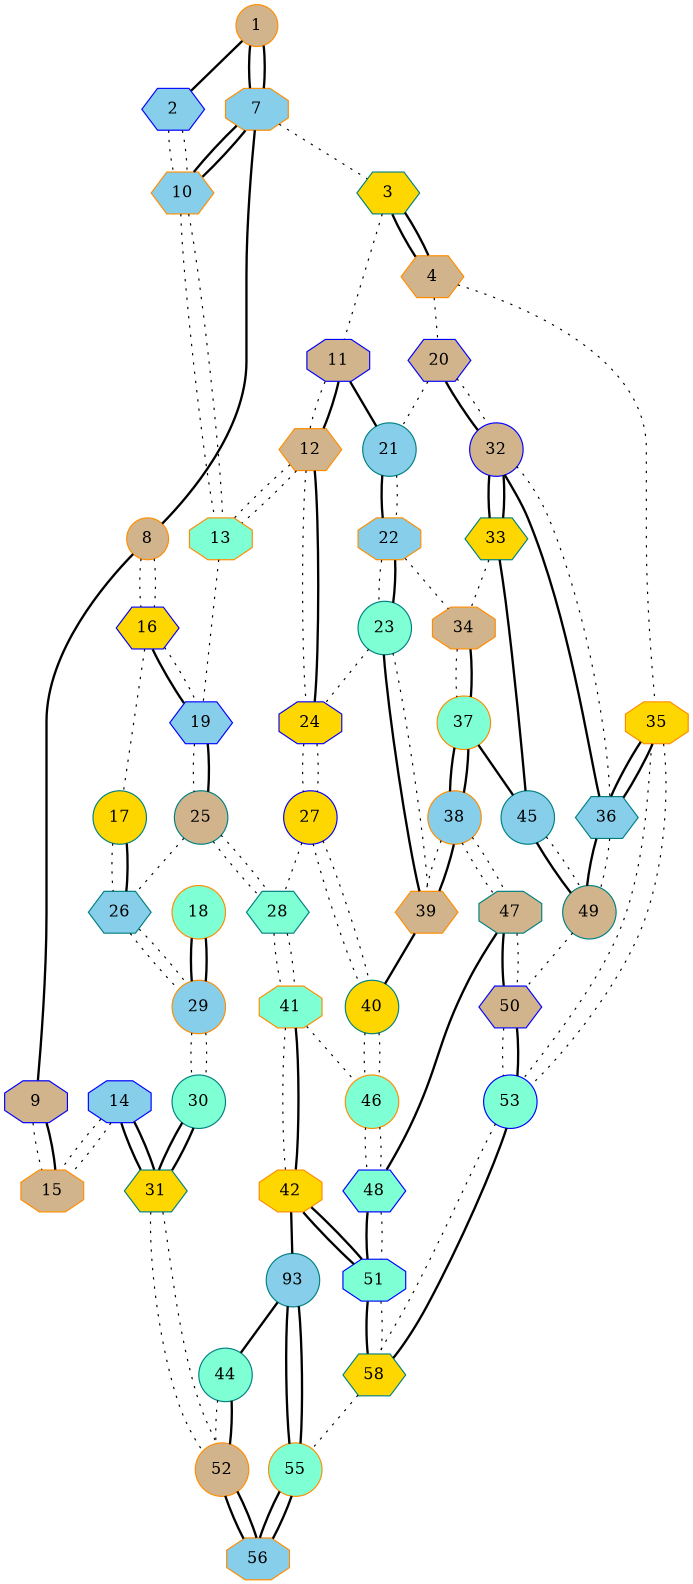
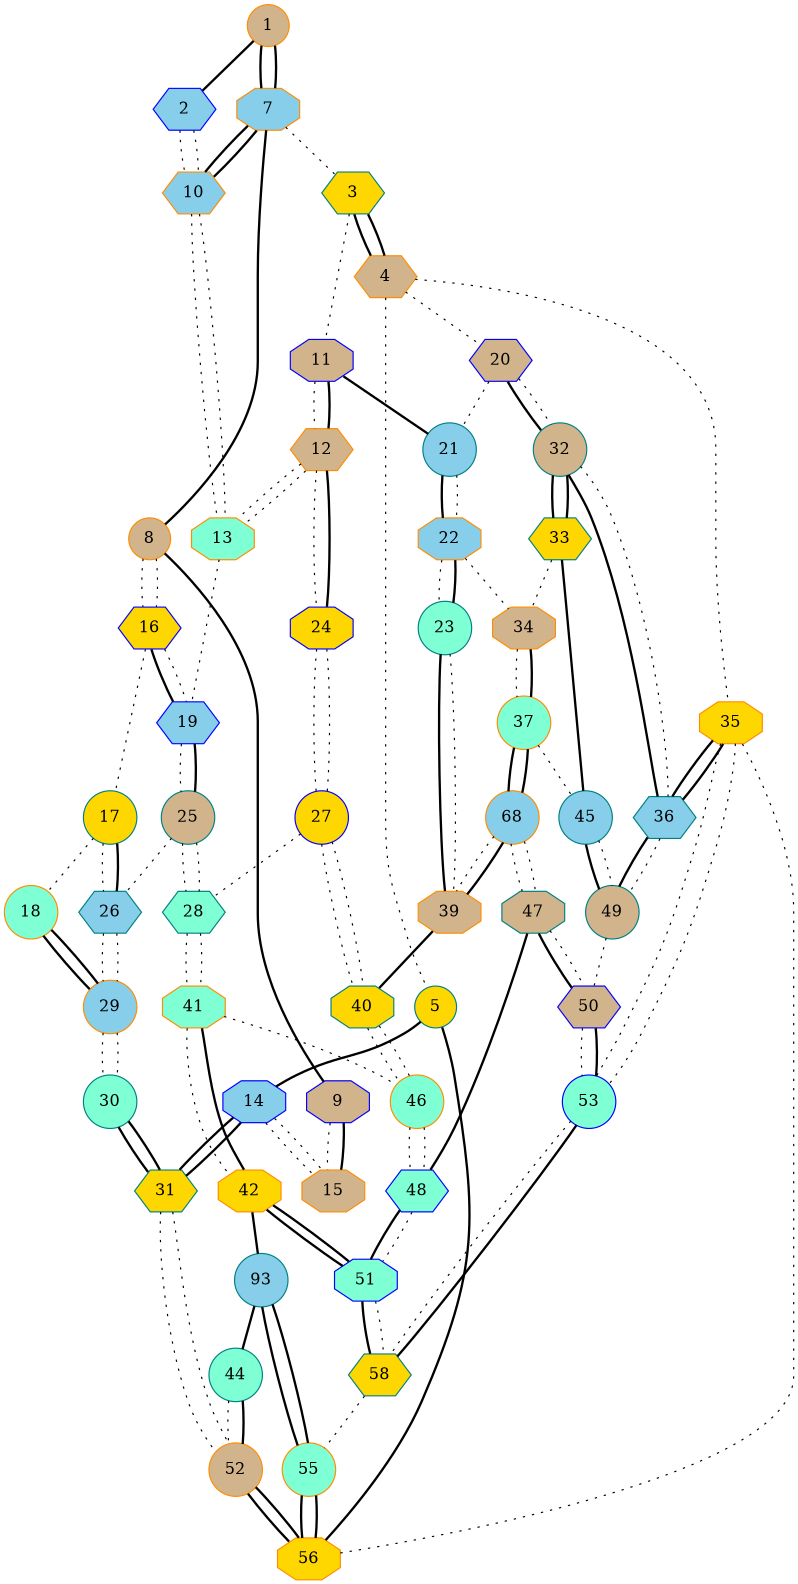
node "32": color blue -> teal
edge "23" -- "24": removed
edge "37" -- "45": style bold -> dotted
node "38": label "38" -> "68"
edge "17" -- "18": added
node "39": shape hexagon -> octagon
node "40": shape circle -> octagon
node "5": added
edge "35" -- "56": added
node "56": fillcolor skyblue -> gold
